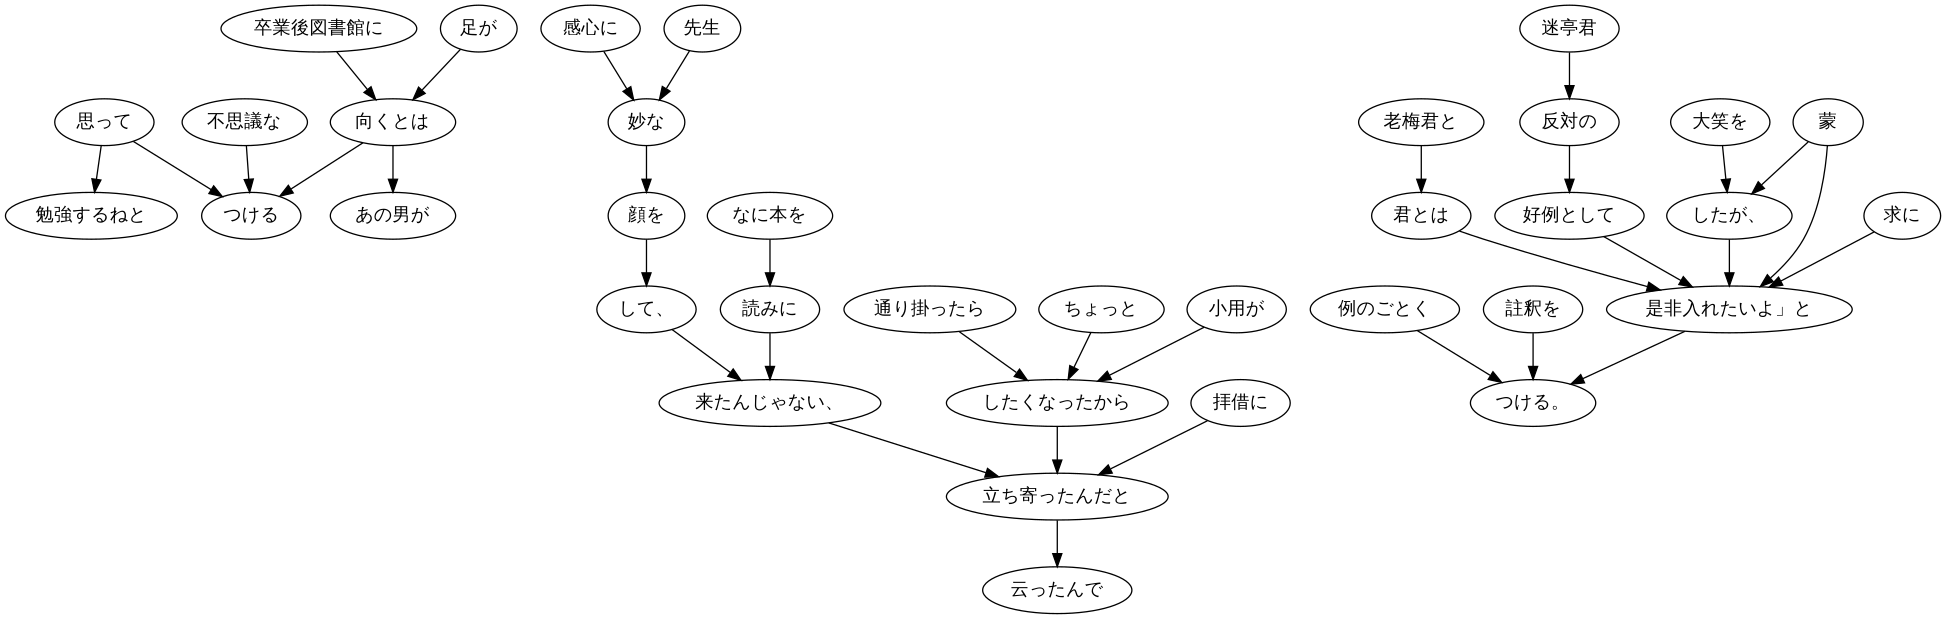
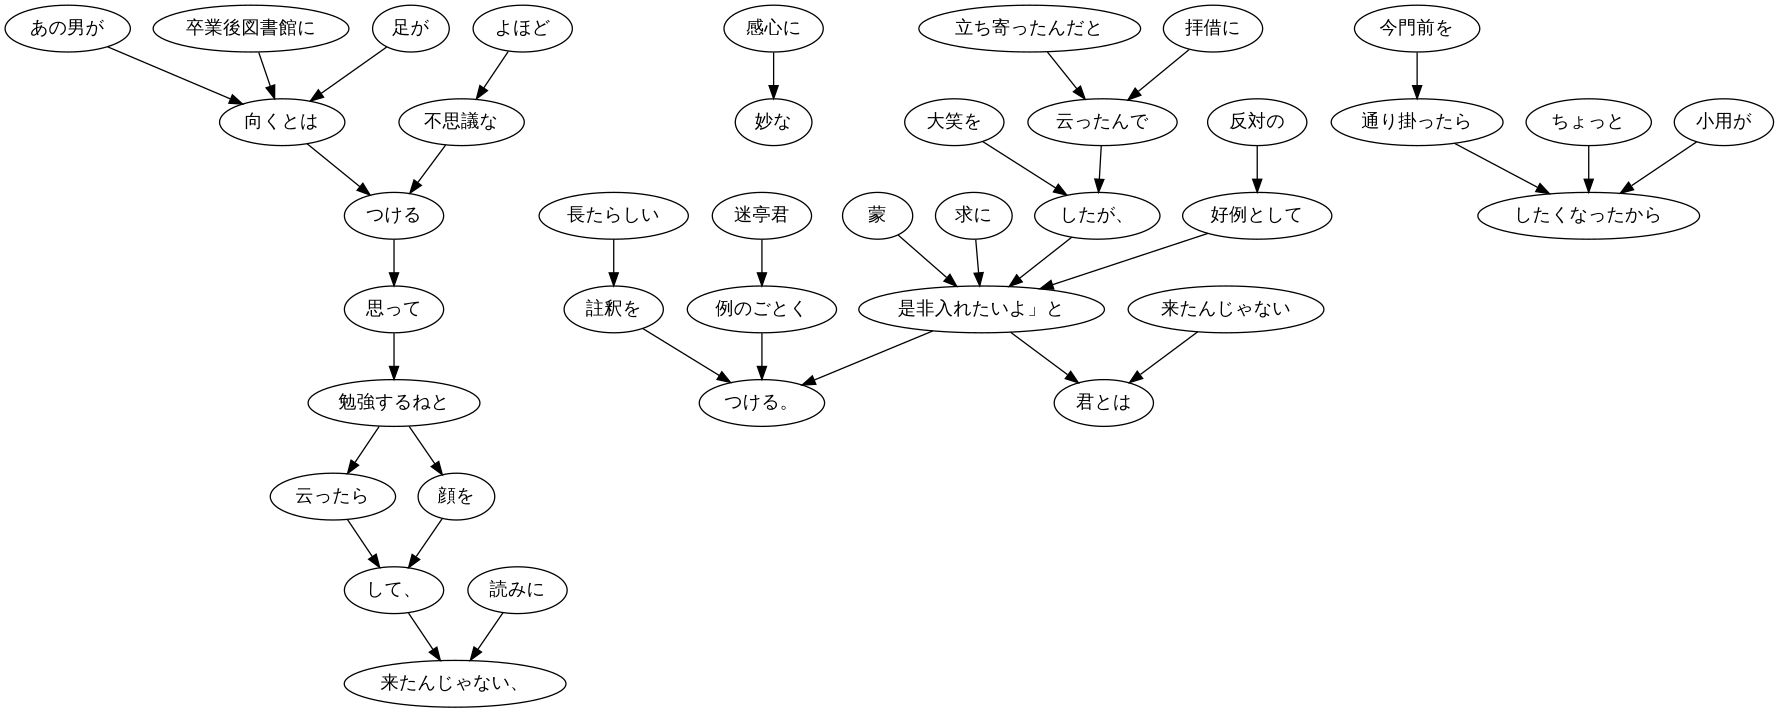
node "よほど": added
node "先生": removed
node "今門前を": added
edge "迷亭君" -> "反対の": now "迷亭君" -> "例のごとく"
node "老梅君と": label "老梅君と" -> "来たんじゃない"
edge "向くとは" -> "あの男が": reversed
edge "妙な" -> "顔を": now "勉強するねと" -> "顔を"
edge "蒙" -> "したが、": now "云ったんで" -> "したが、"
edge "思って" -> "つける": reversed
node "長たらしい": added
node "なに本を": removed
edge "君とは" -> "是非入れたいよ」と": reversed
edge "したくなったから" -> "立ち寄ったんだと": removed
edge "拝借に" -> "立ち寄ったんだと": now "拝借に" -> "云ったんで"
edge "来たんじゃない、" -> "立ち寄ったんだと": removed
node "云ったら": added
